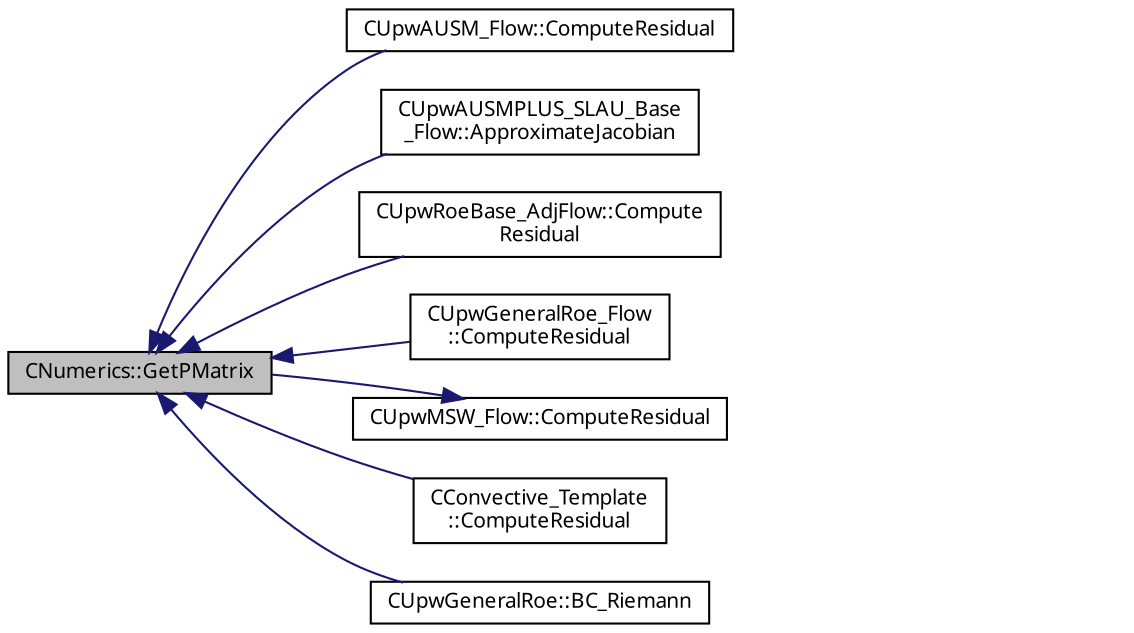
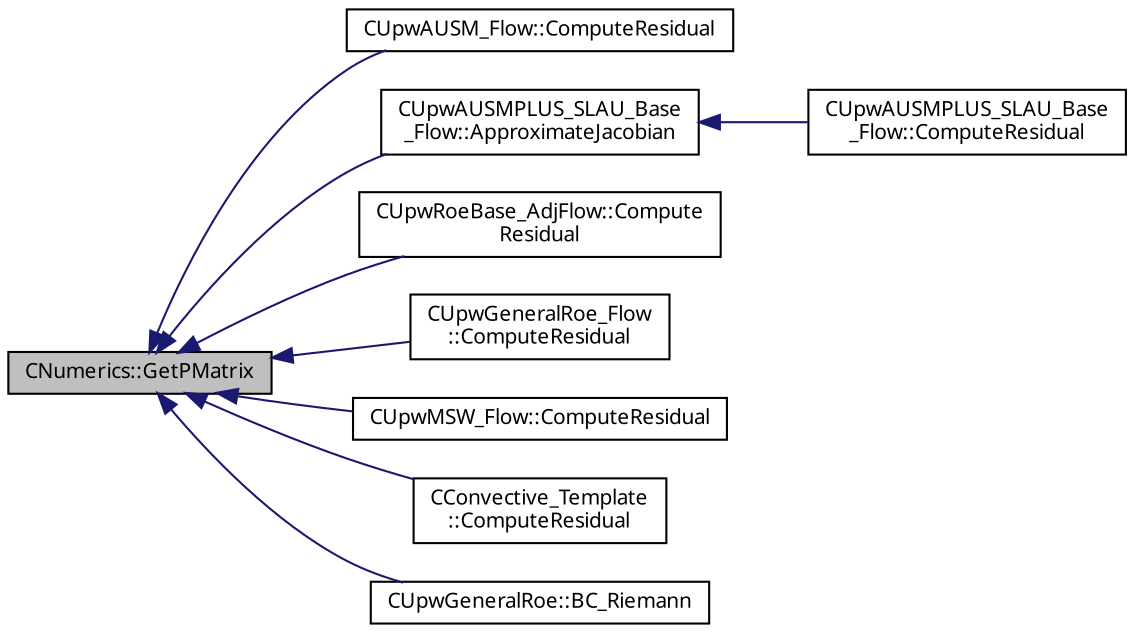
node "CUpwAUSMPLUS_SLAU_Base _Flow::ComputeResidual": added
edge "CNumerics::GetPMatrix" -> "CUpwMSW_Flow::ComputeResidual": reversed
